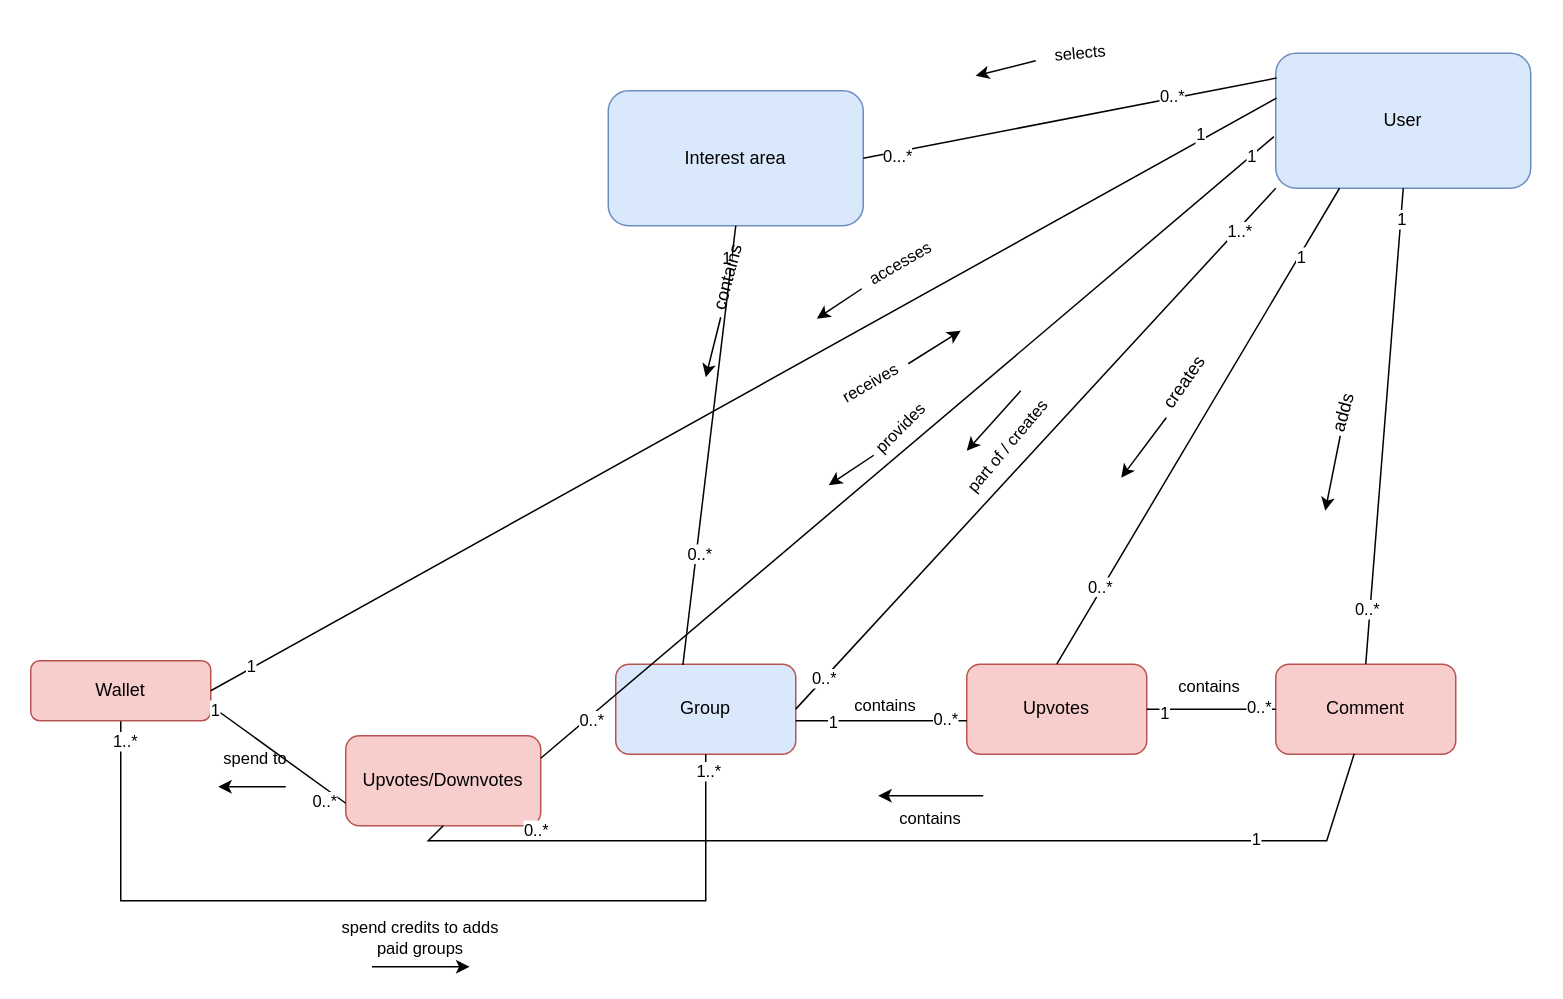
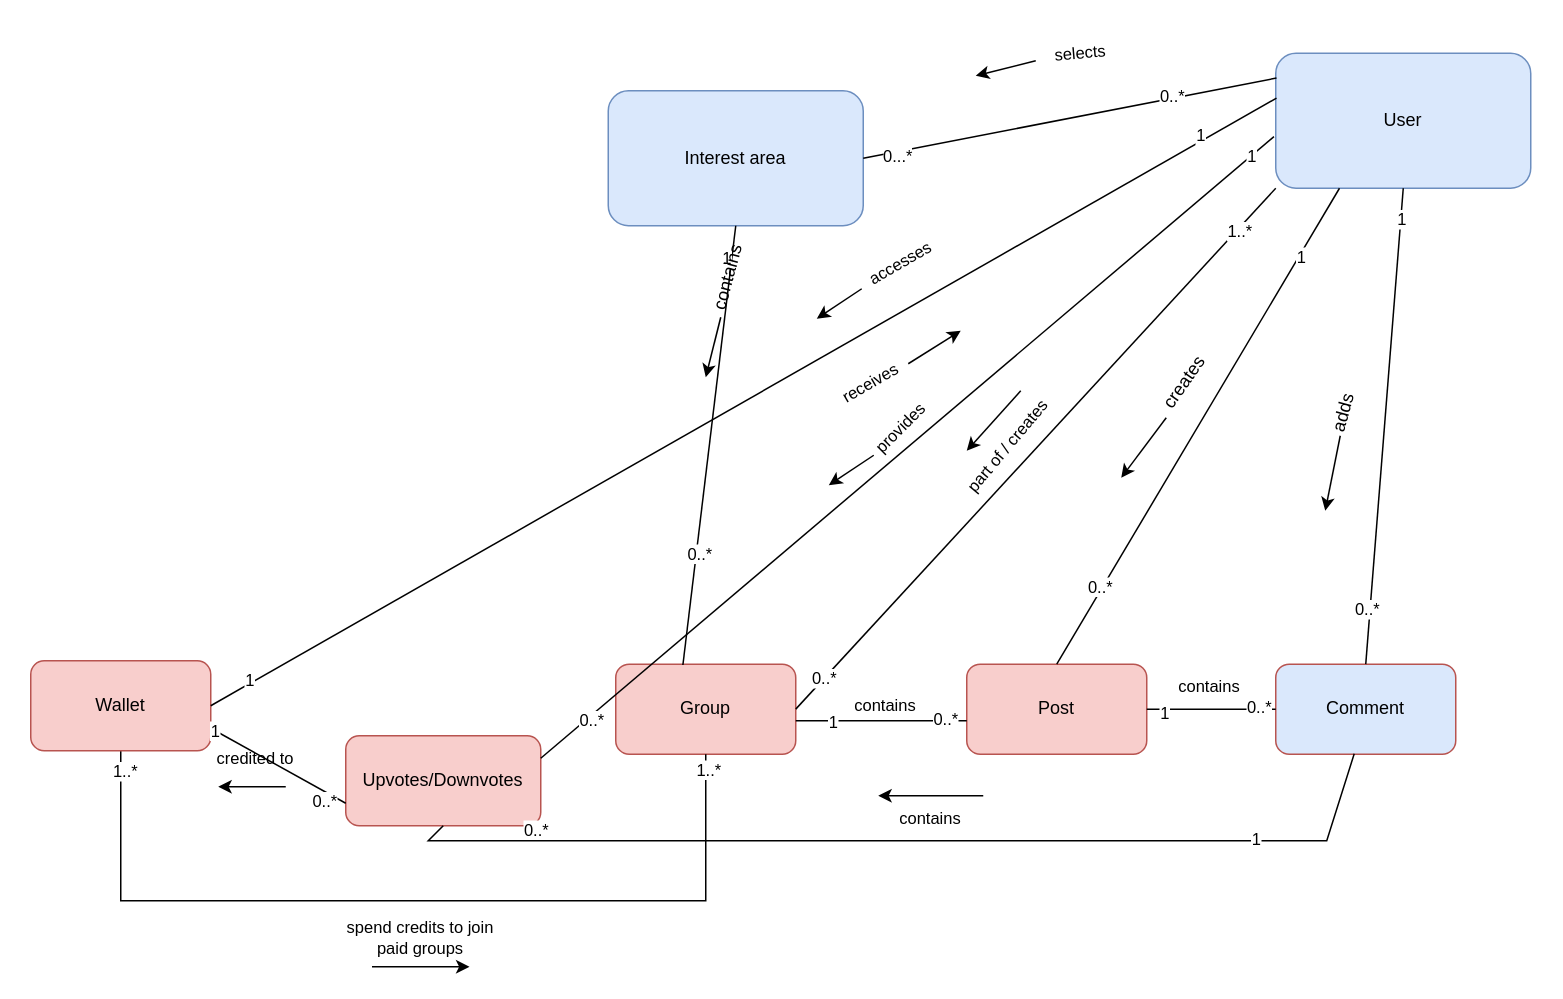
node "Wallet": size 180x60 -> 180x90
node "Group": fillcolor #dae8fc -> #f8cecc
node "Upvotes": label "Upvotes" -> "Post"
node "Comment": fillcolor #f8cecc -> #dae8fc
node "spend to": label "spend to" -> "credited to"
node "spend credits to adds paid groups": label "spend credits to adds paid groups" -> "spend credits to join paid groups"
